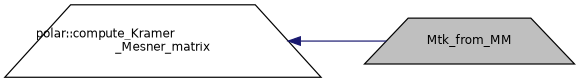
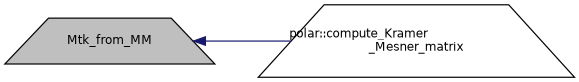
edge "Mtk_from_MM" -> "polar::compute_Kramer _Mesner_matrix": reversed
